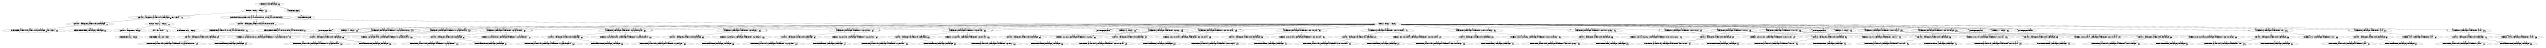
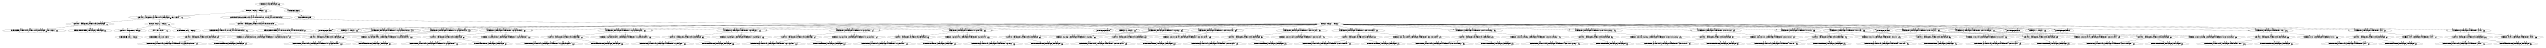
node "(LITERAL,12,<empty>)": removed
